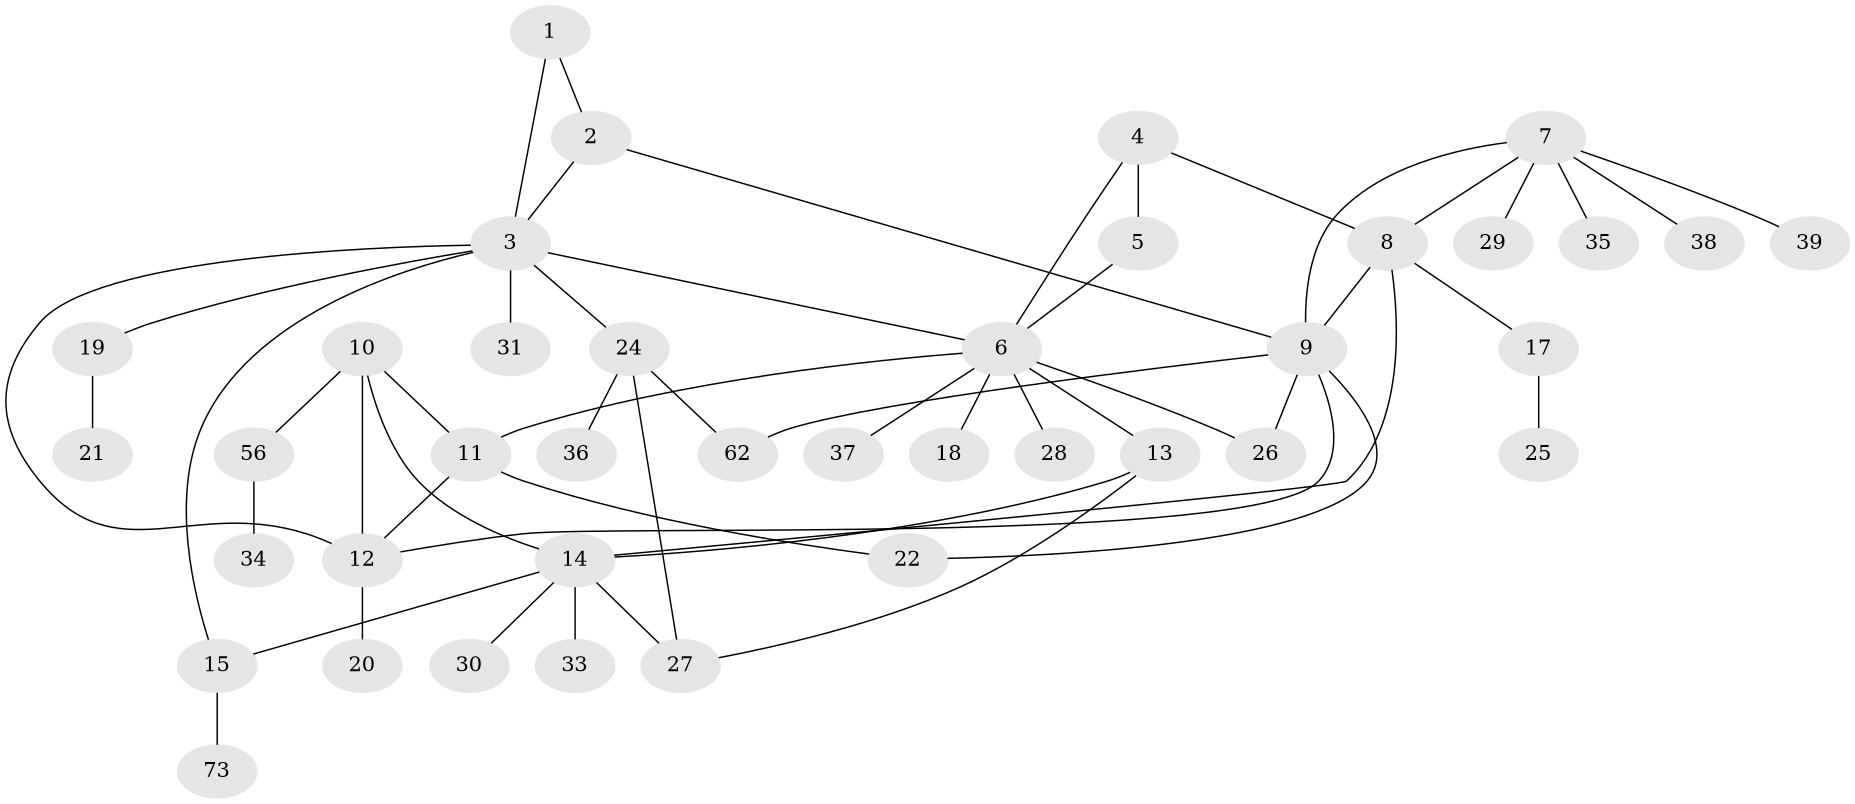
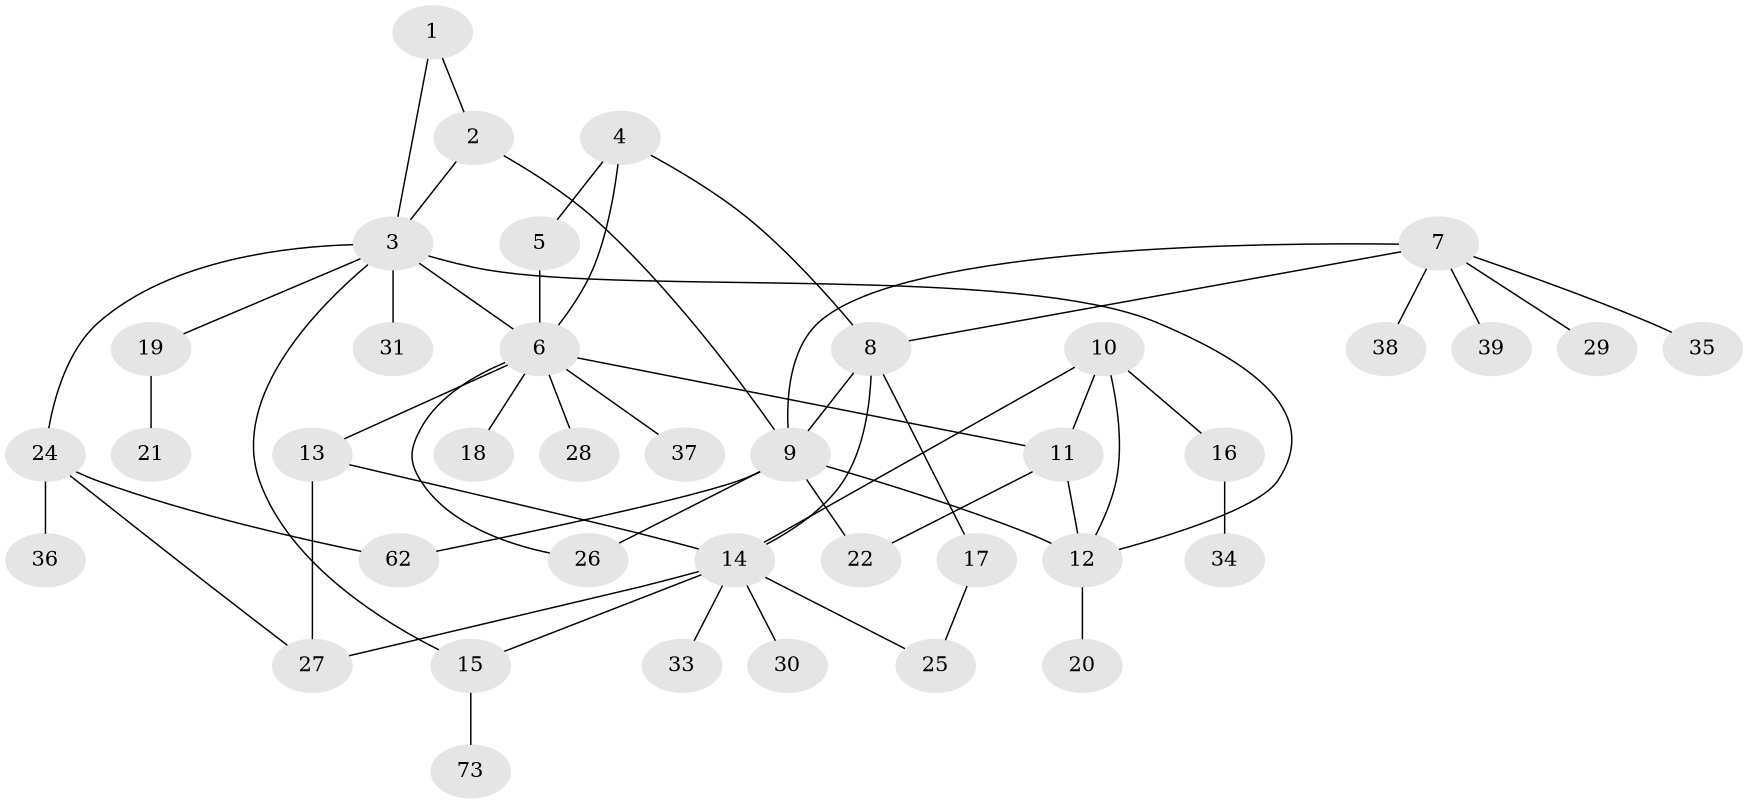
node "56": label "56" -> "16"
edge "14" -- "25": added
